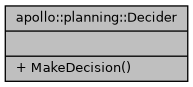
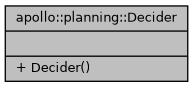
node "apollo::planning::Decider": text "+ MakeDecision()" -> "+ Decider()"
